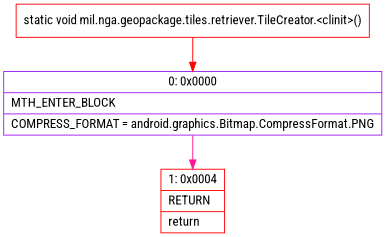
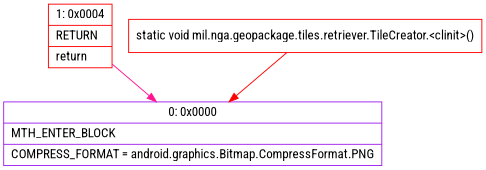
edge "0: 0x0000" -> "1: 0x0004": reversed
